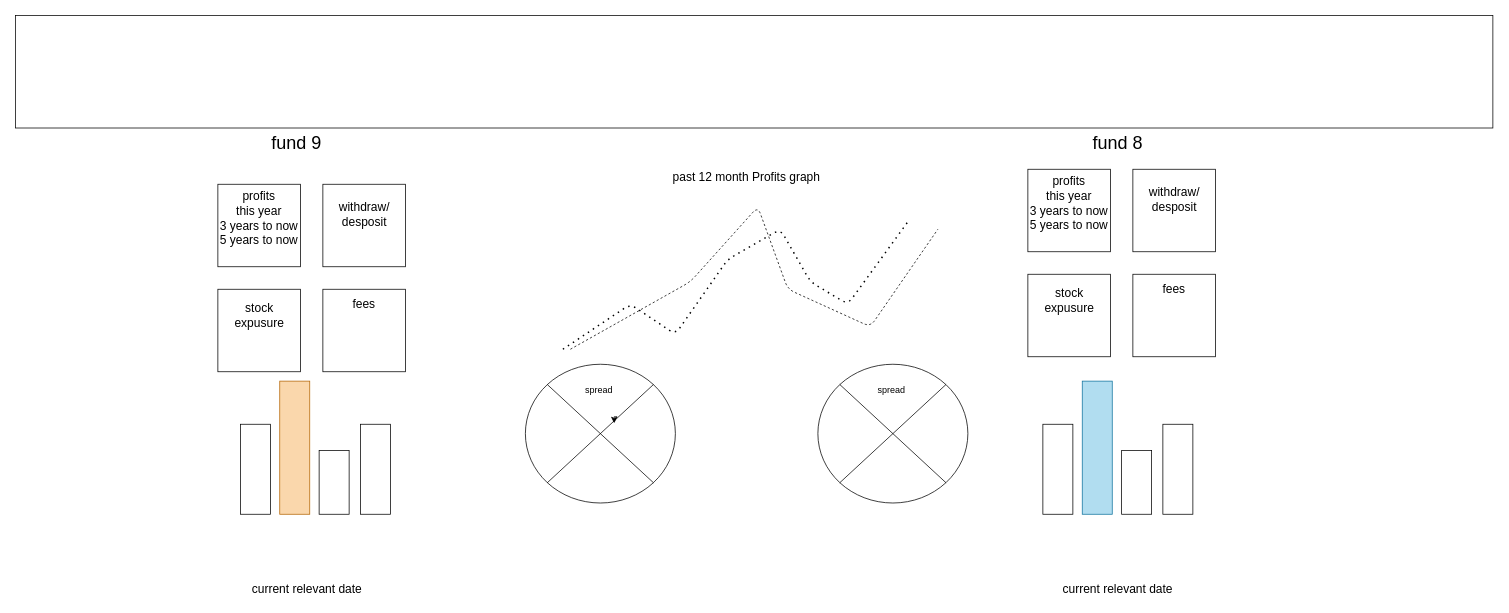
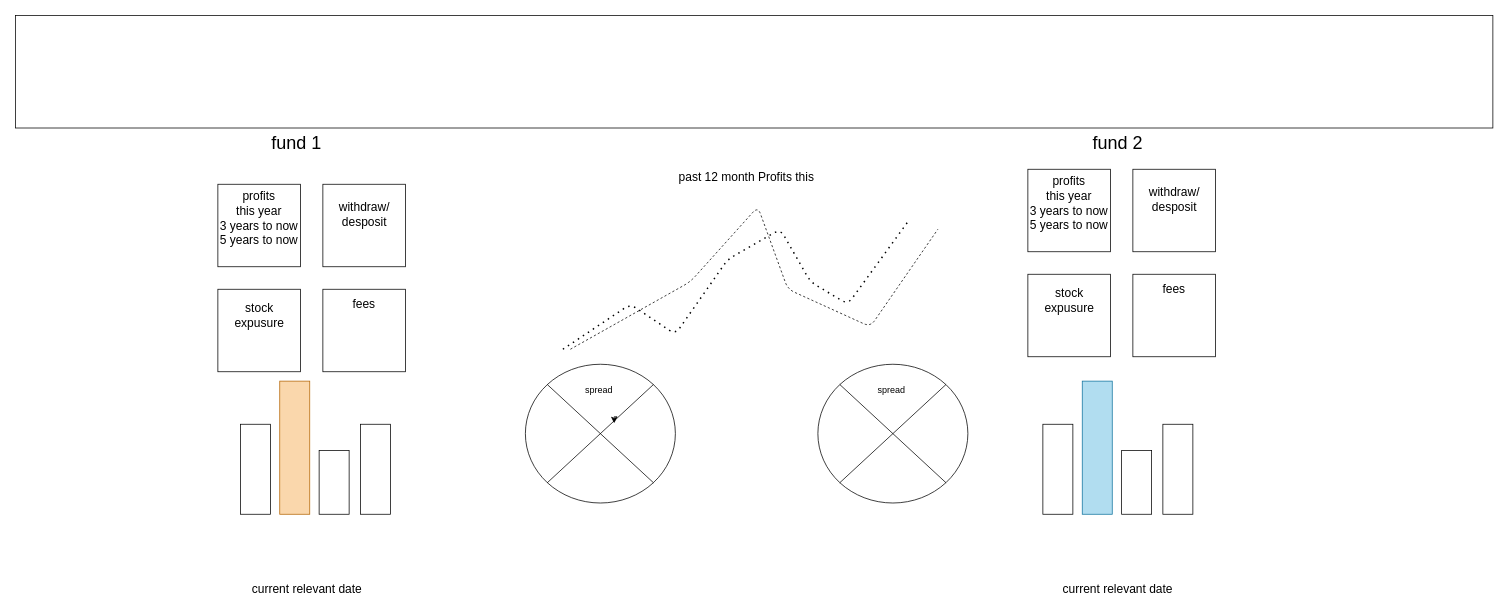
node "fund 9": label "fund 9" -> "fund 1"
node "fund 8": label "fund 8" -> "fund 2"
node "past 12 month Profits graph": label "past 12 month Profits graph" -> "past 12 month Profits this"
